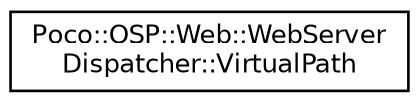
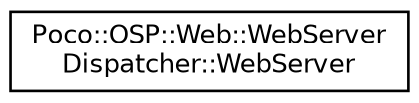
node "Poco::OSP::Web::WebServer Dispatcher::VirtualPath": label "Poco::OSP::Web::WebServer Dispatcher::VirtualPath" -> "Poco::OSP::Web::WebServer Dispatcher::WebServer"
